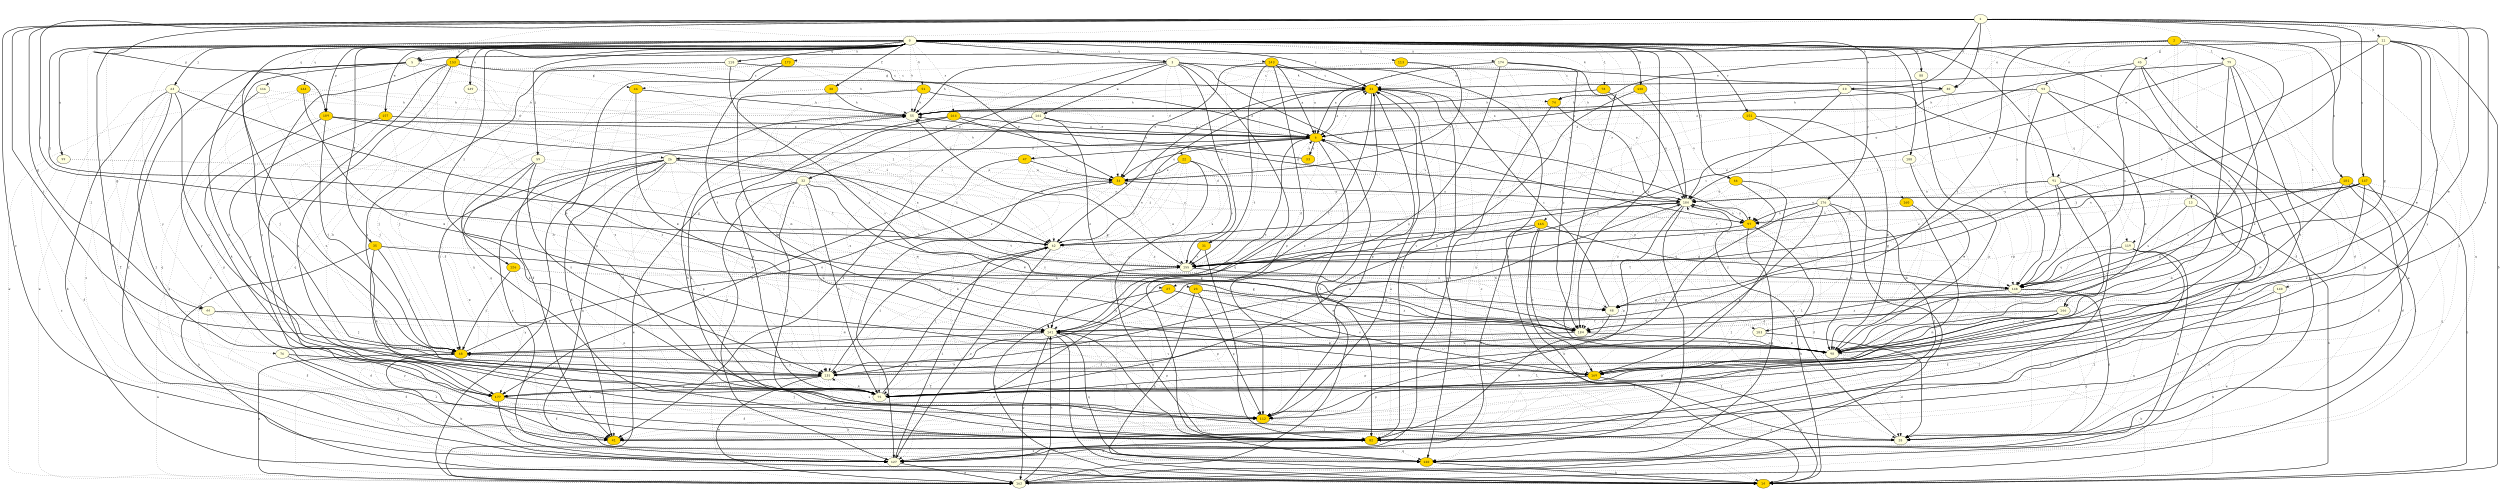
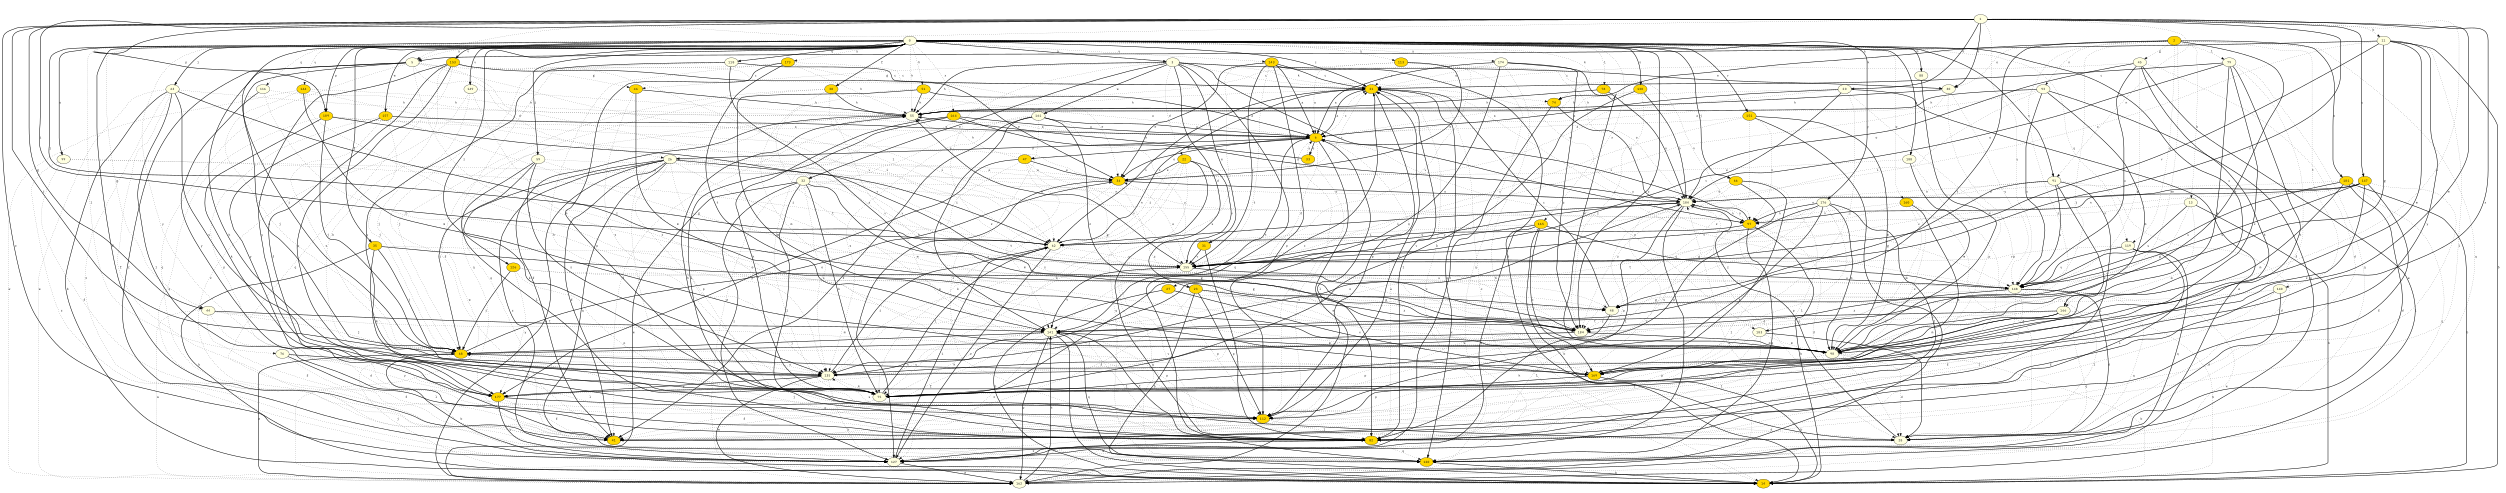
edge "109" -> "6": style bold -> dotted
edge "3" -> "23": style dotted -> bold
edge "21" -> "141": now "161" -> "141"
edge "55" -> "27": now "55" -> "6"
